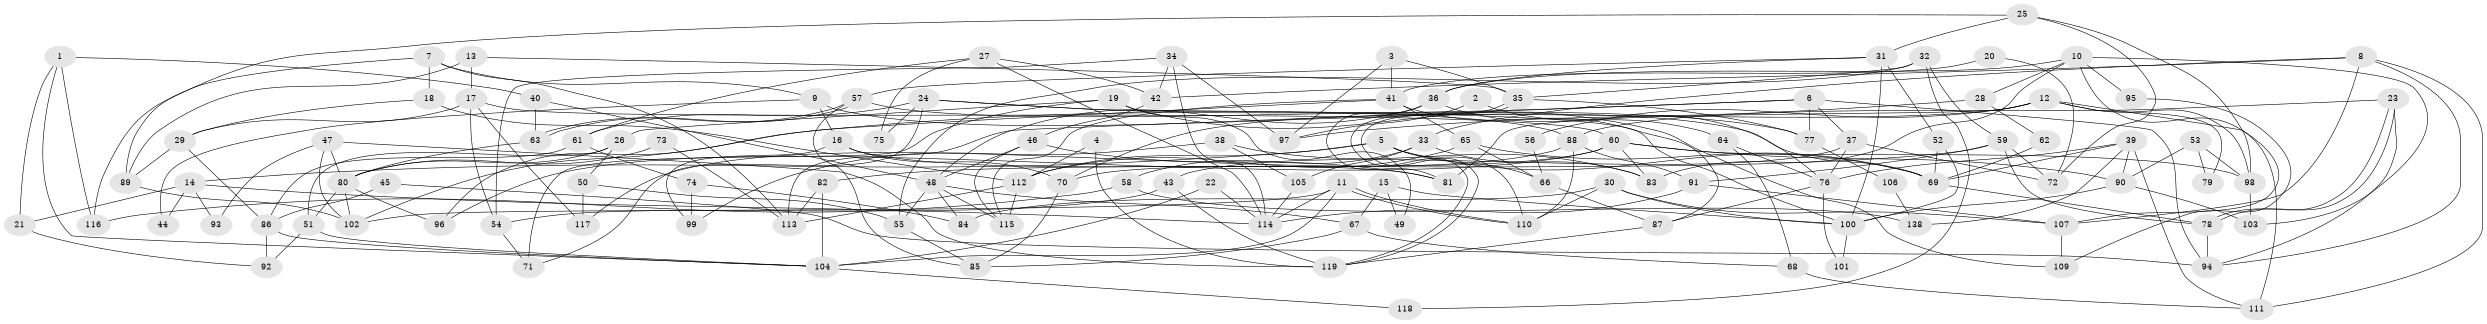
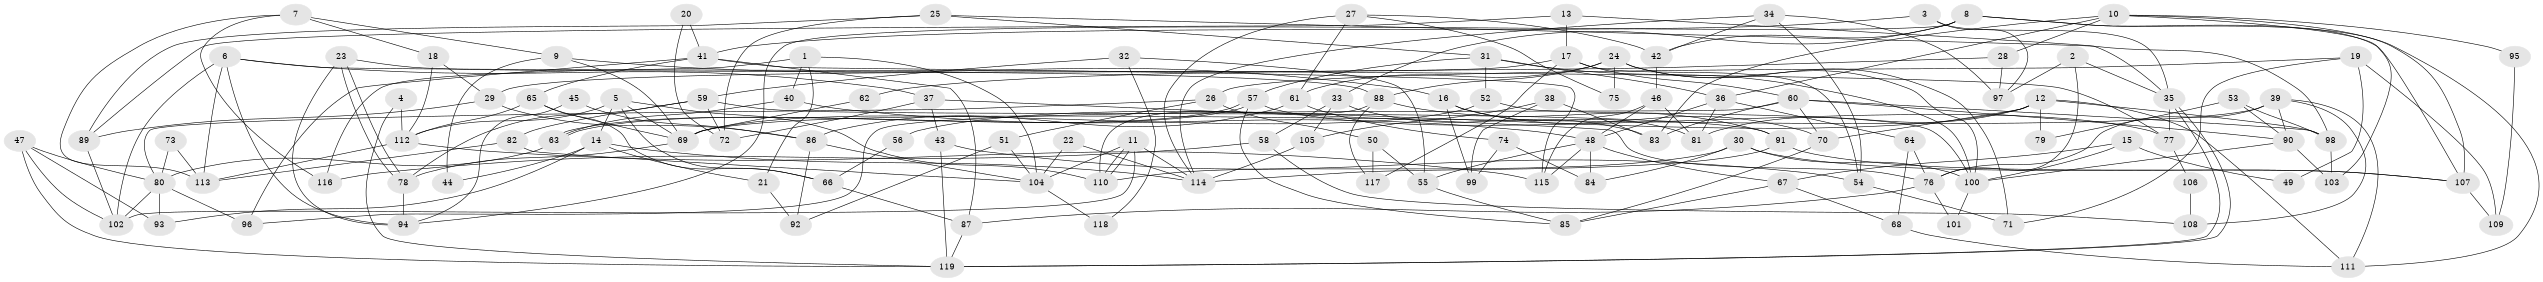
edge "32" -- "35": now "2" -- "35"
edge "80" -- "51": now "80" -- "93"
node "138": label "138" -> "108"
